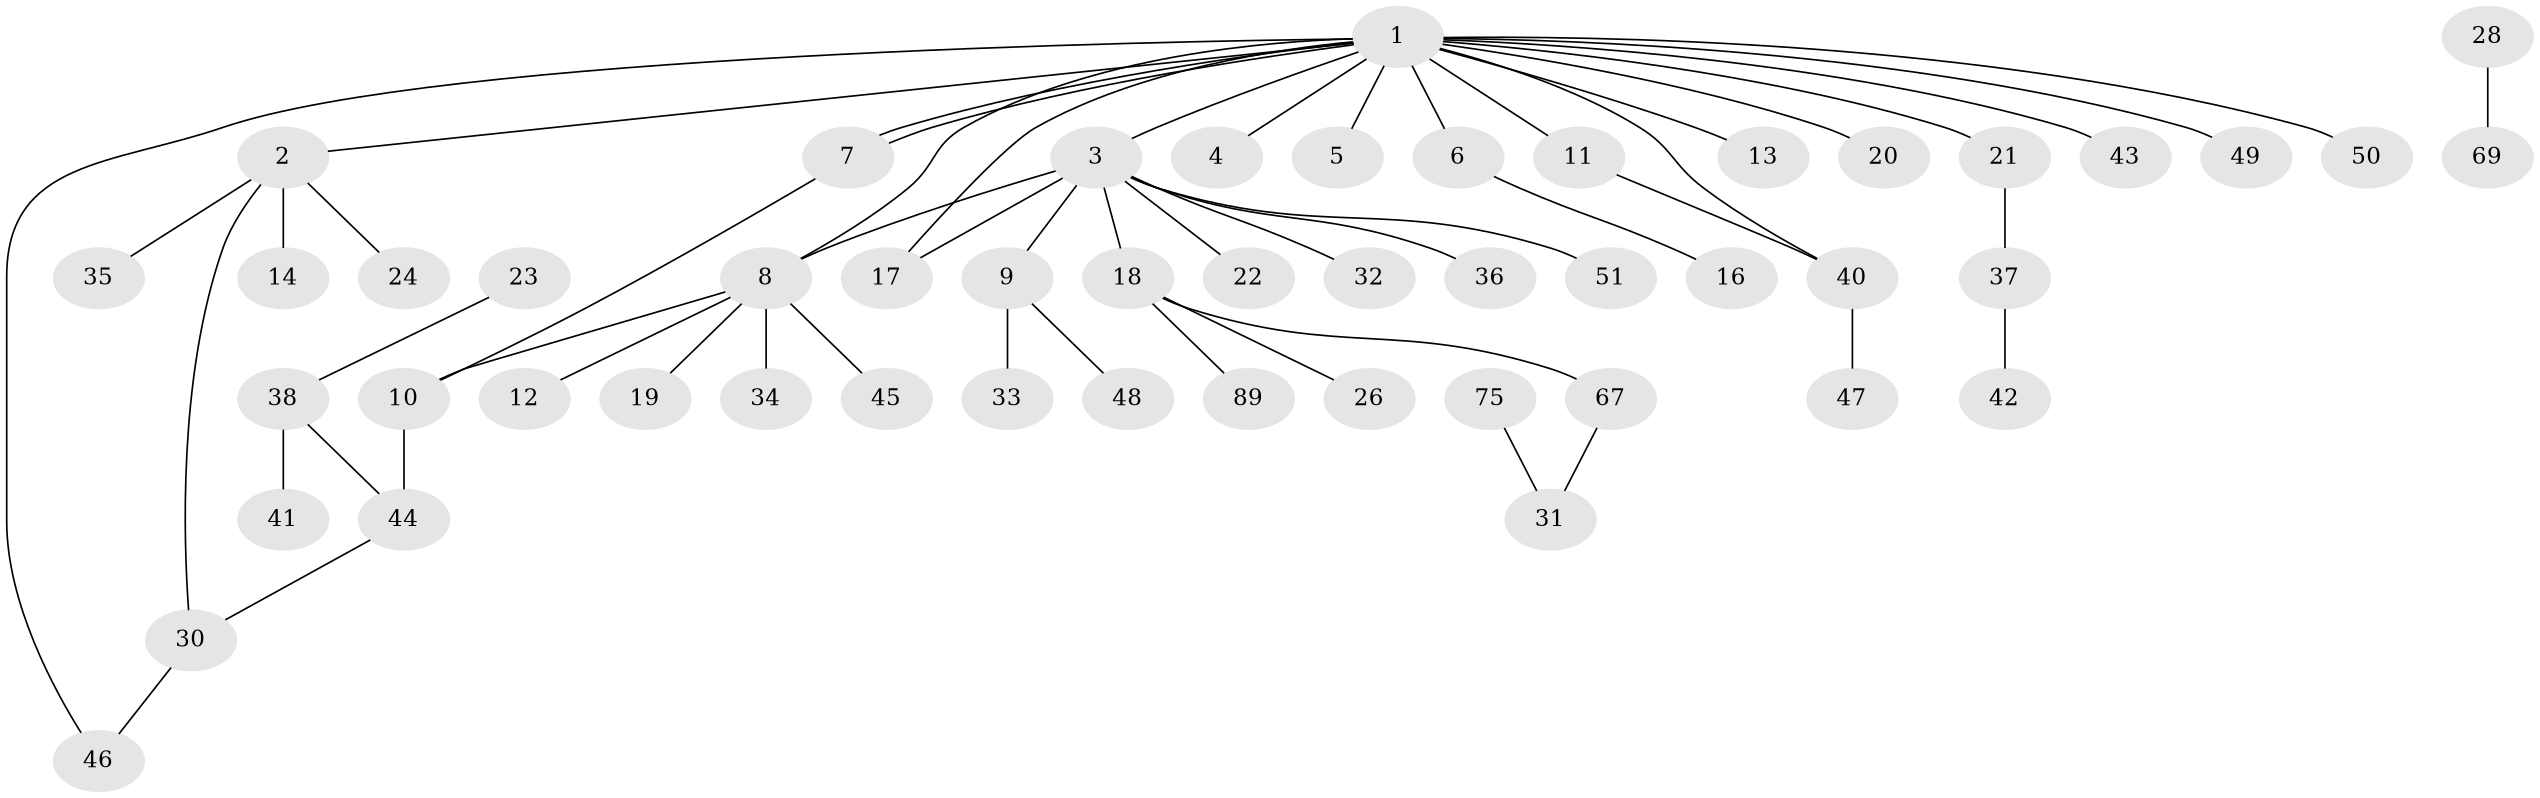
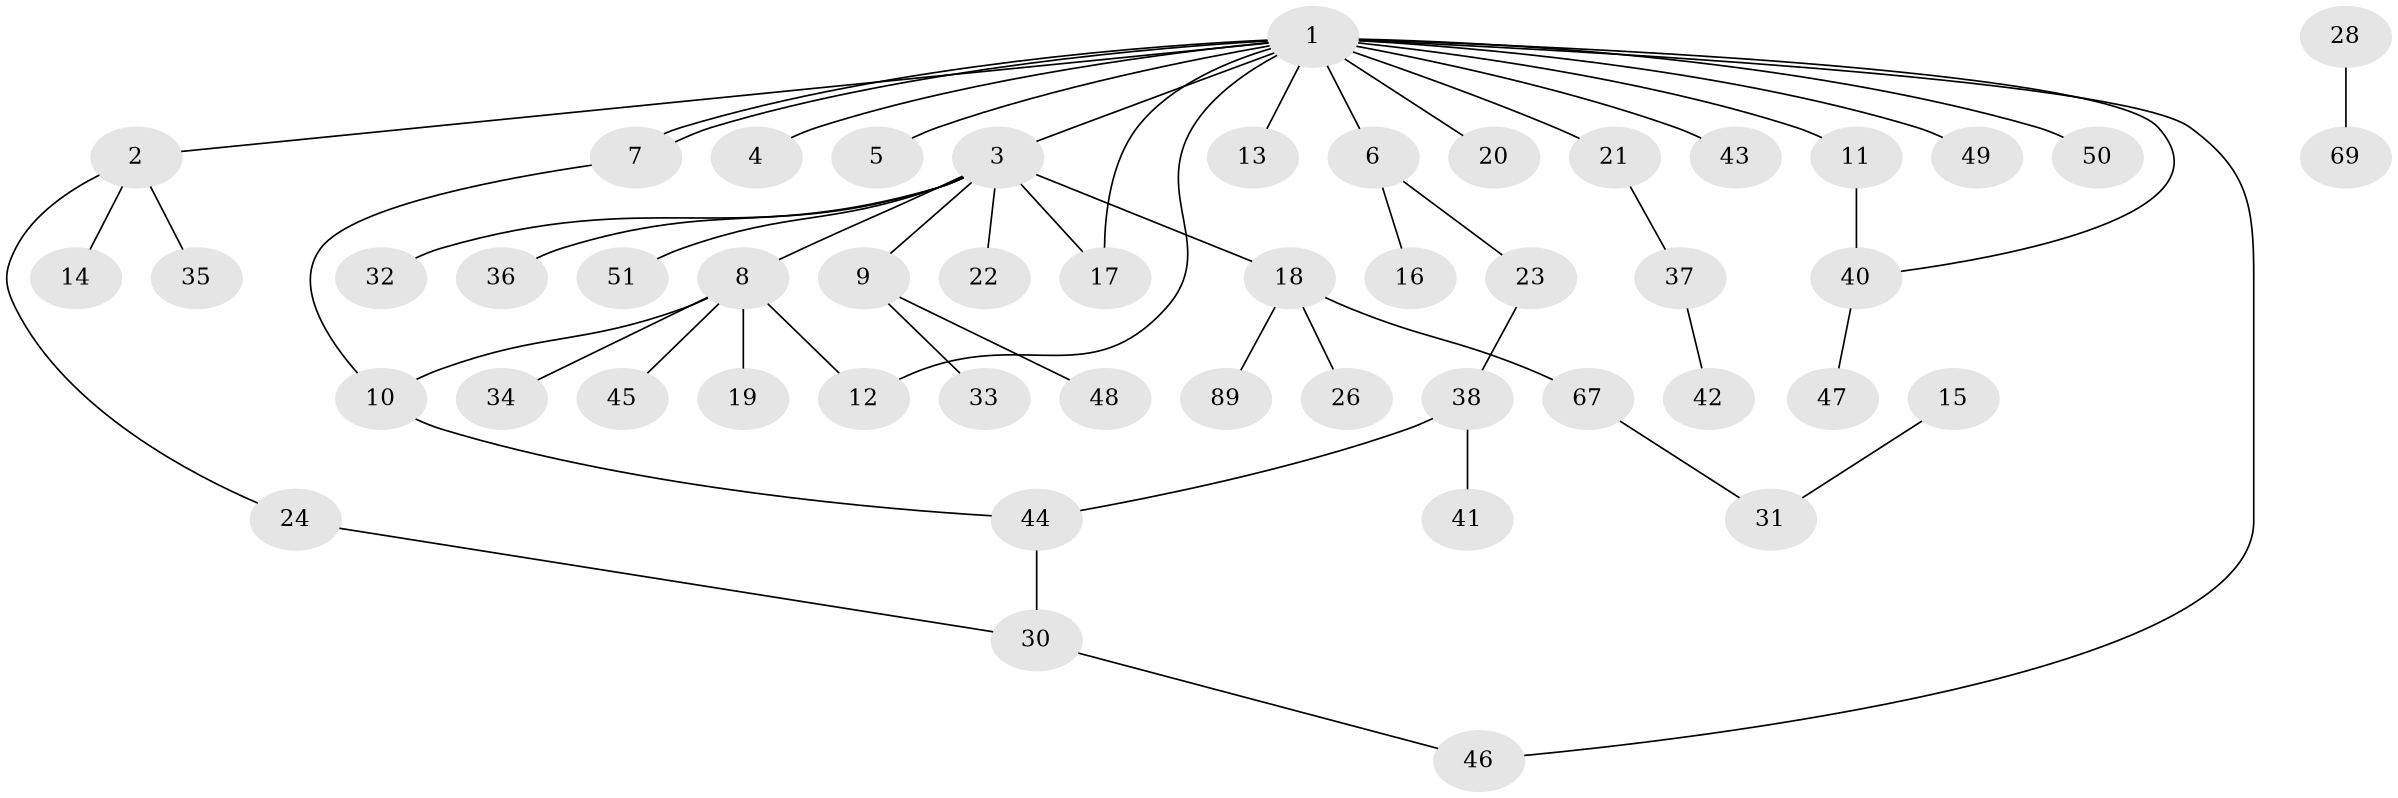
edge "1" -- "8": now "1" -- "12"
edge "6" -- "23": added
edge "2" -- "30": now "24" -- "30"
node "75": label "75" -> "15"
